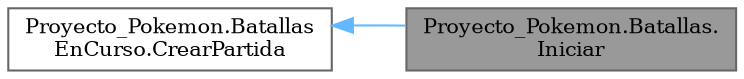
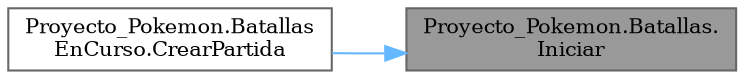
edge "Proyecto_Pokemon.Batallas. Iniciar" -> "Proyecto_Pokemon.Batallas EnCurso.CrearPartida": reversed
